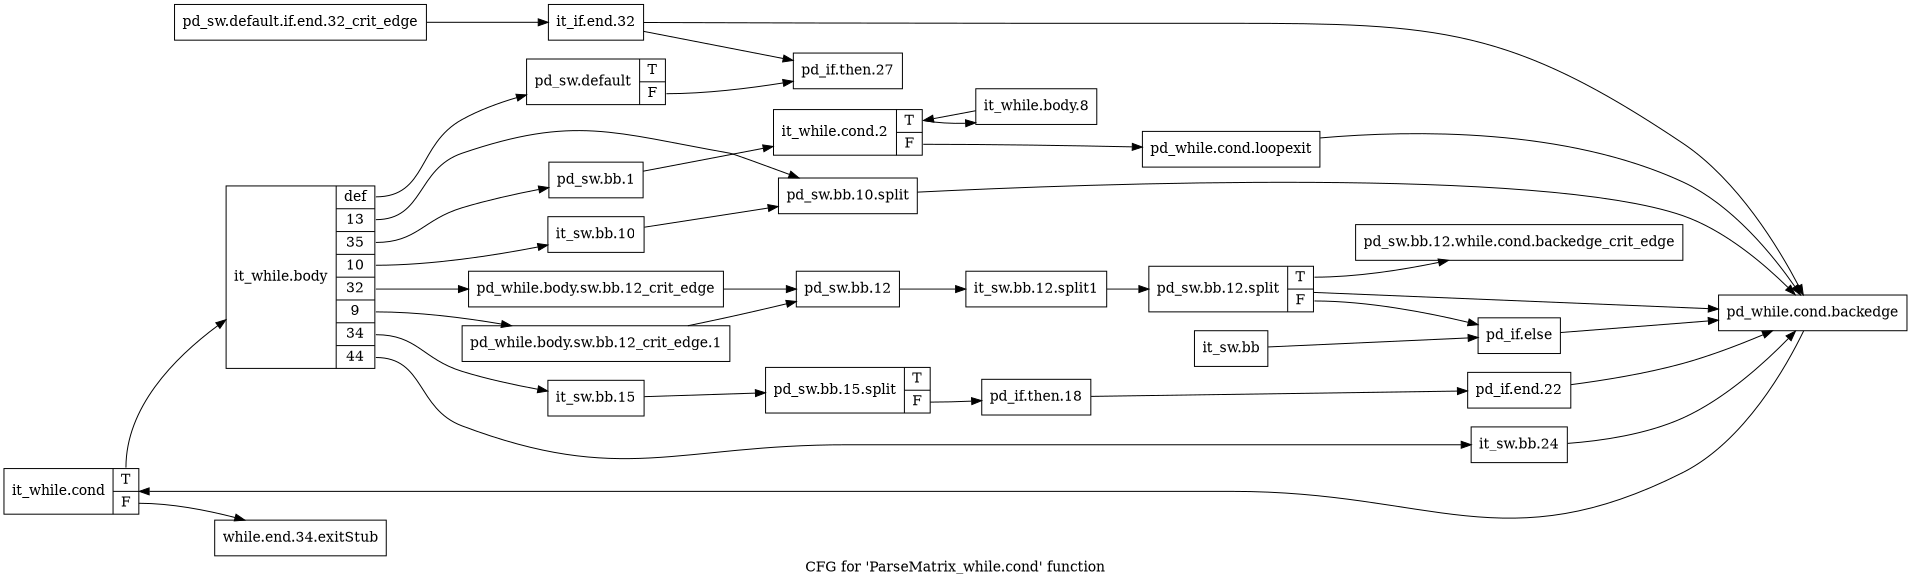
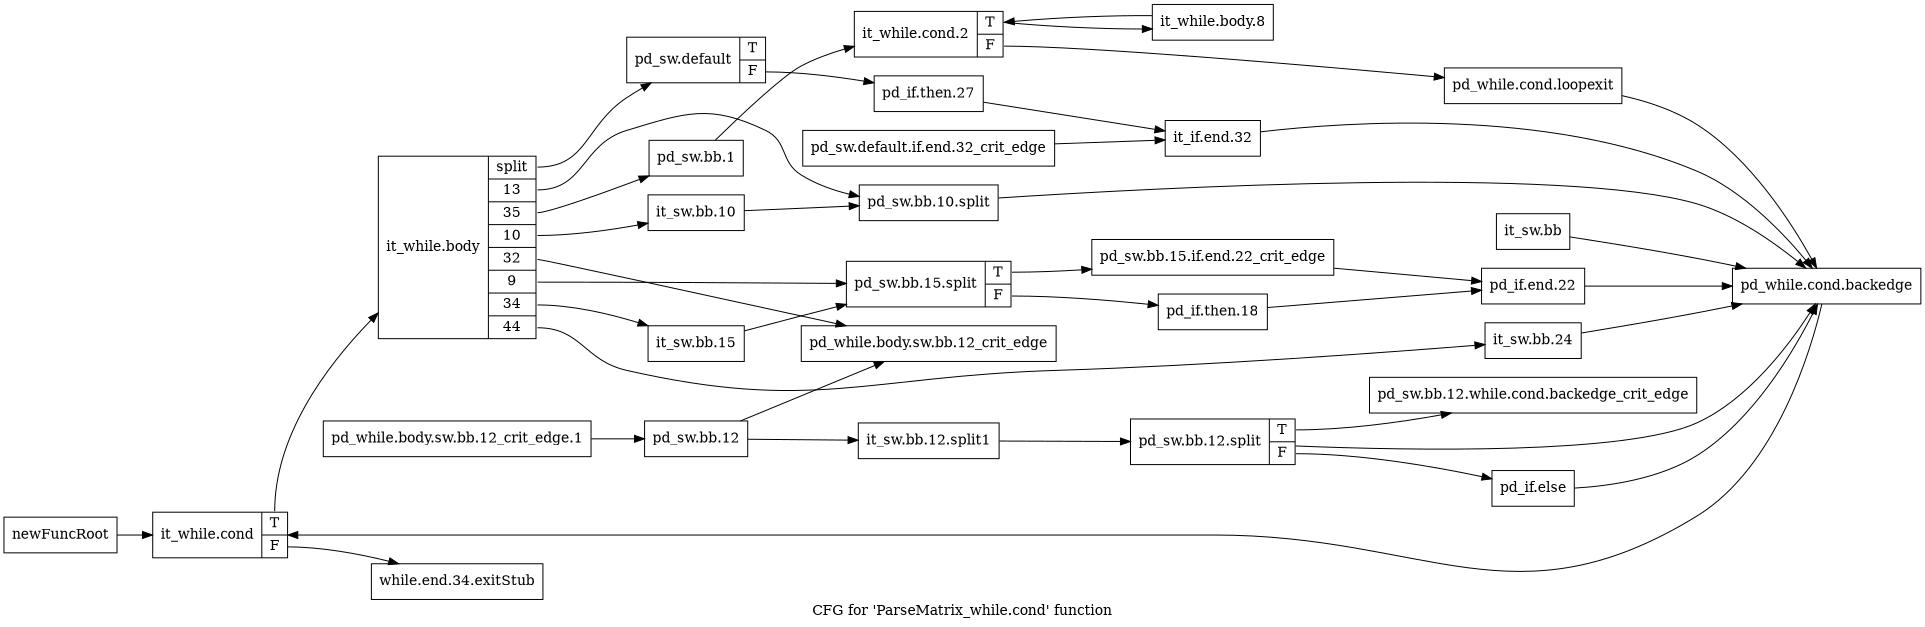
edge "it_if.end.32" -> "pd_if.then.27": reversed
node "it_while.body": text "def" -> "split"
node "pd_sw.bb.15.if.end.22_crit_edge": added
edge "pd_while.body.sw.bb.12_crit_edge" -> "pd_sw.bb.12": reversed
edge "it_while.body" -> "pd_while.body.sw.bb.12_crit_edge.1": now "it_while.body" -> "pd_sw.bb.15.split"
edge "it_sw.bb" -> "pd_if.else": now "it_sw.bb" -> "pd_while.cond.backedge"
node "newFuncRoot": added
